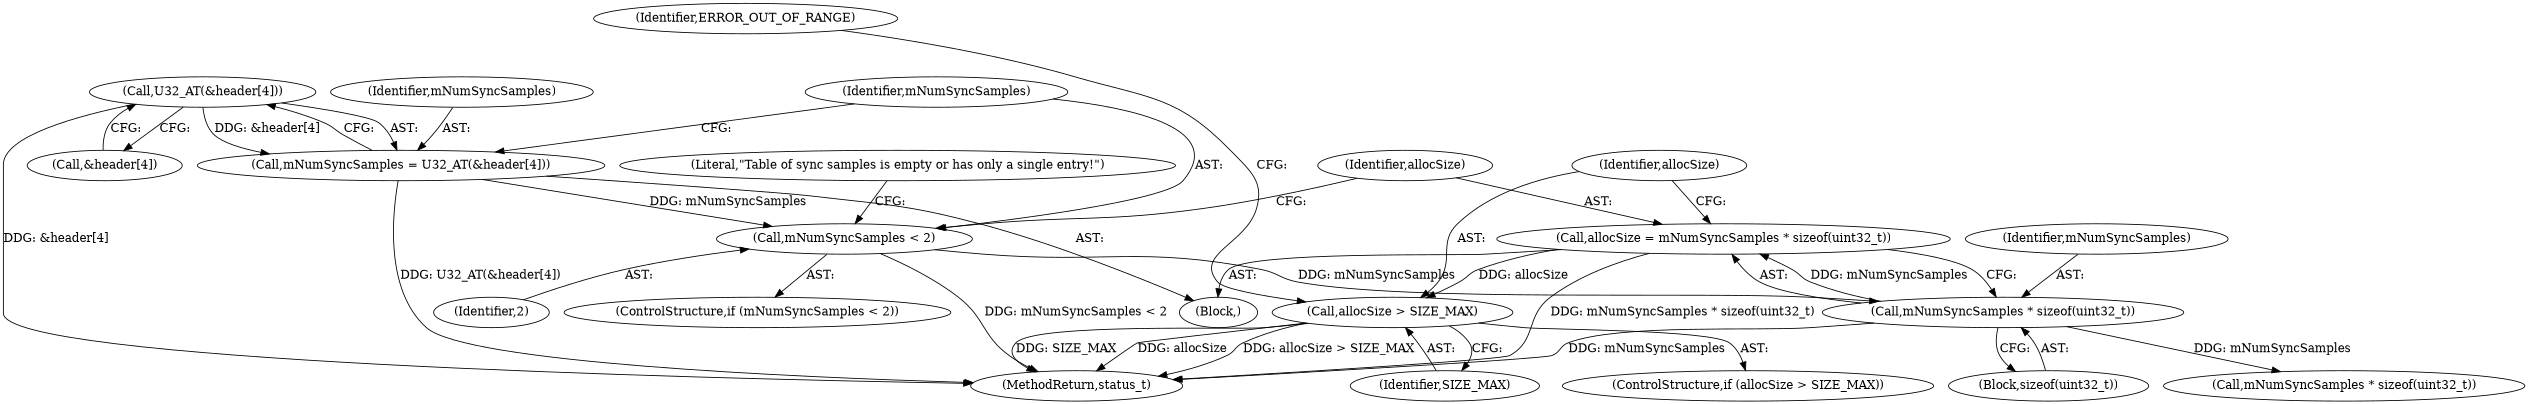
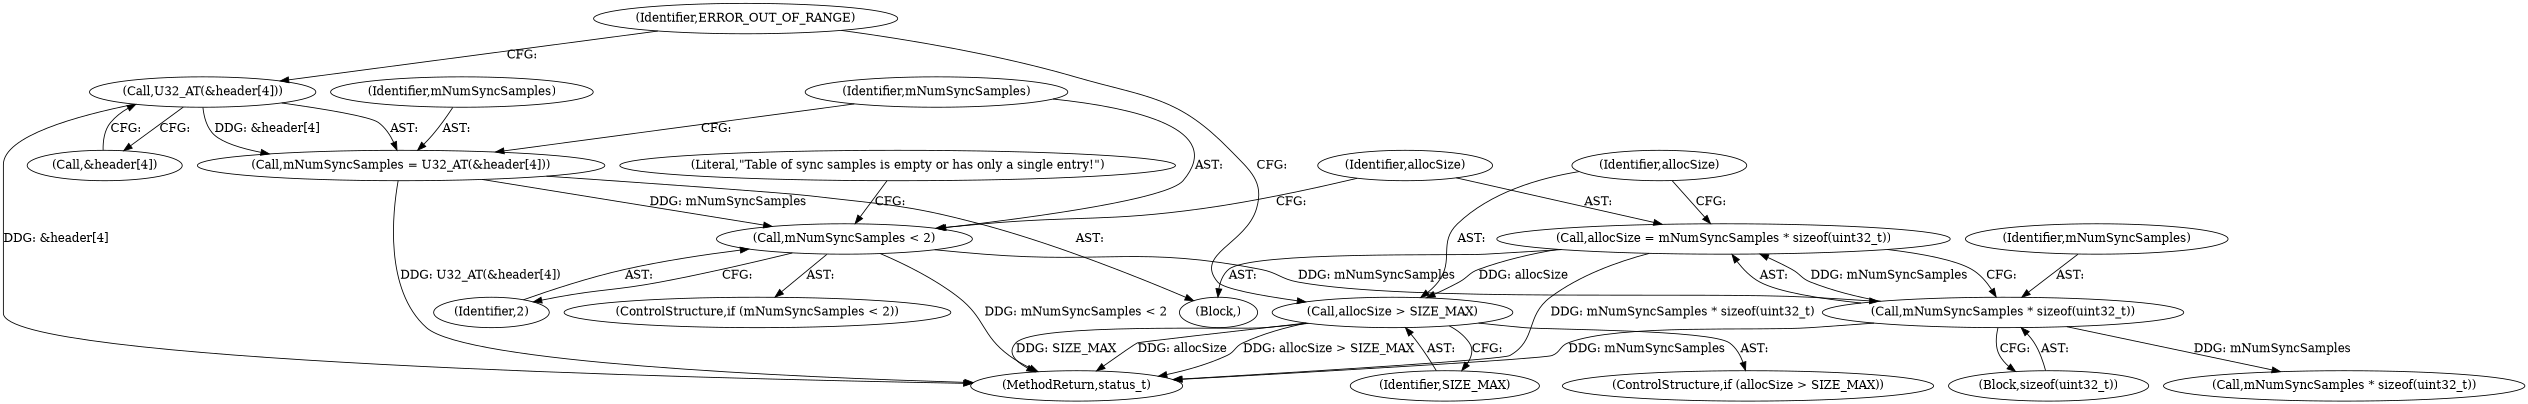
edge "(Call,mNumSyncSamples = U32_AT(&header[4]))" -> "(Call,U32_AT(&header[4]))": now "(Identifier,ERROR_OUT_OF_RANGE)" -> "(Call,U32_AT(&header[4]))"
edge "(Call,mNumSyncSamples < 2)" -> "(Identifier,2)": added, label "CFG:"
